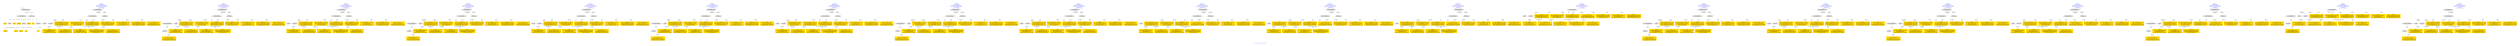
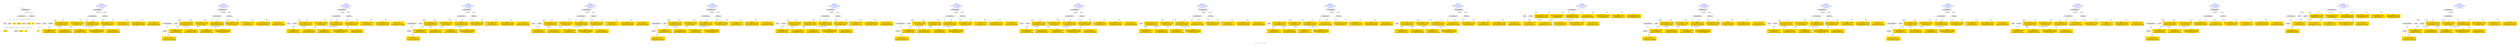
node "artyear": fillcolor gold -> lightgray
node "birthDate": fillcolor gold -> lightgray
